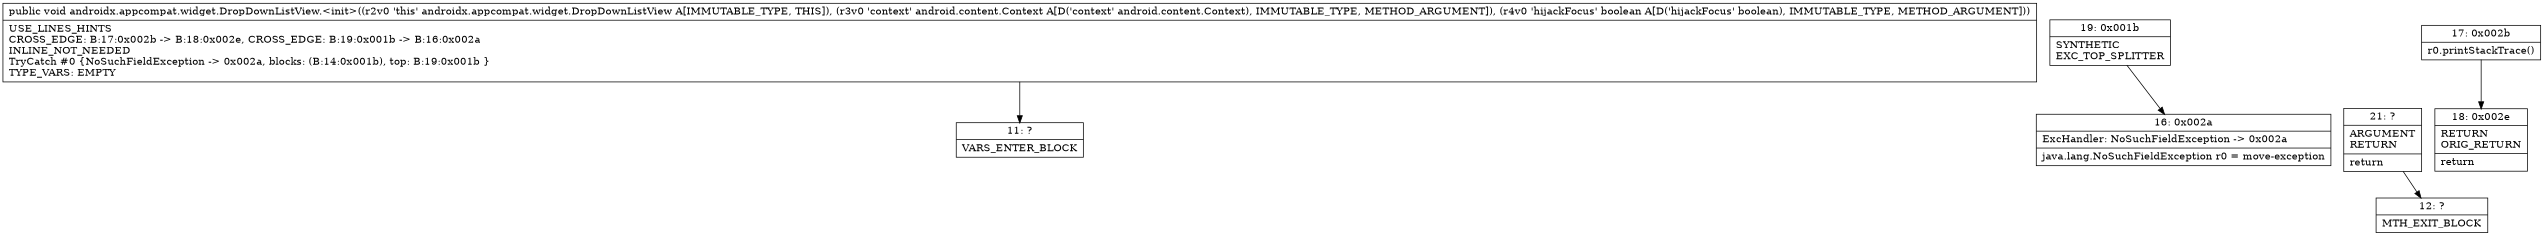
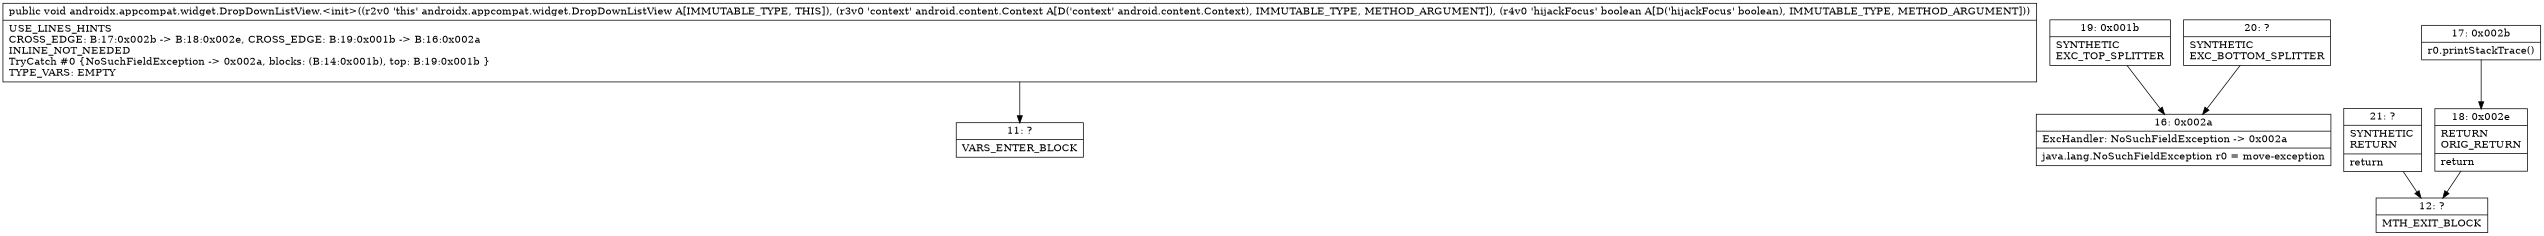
node "20: ?": added
node "21: ?": text "ARGUMENT" -> "SYNTHETIC"
edge "18: 0x002e" -> "12: ?": added
